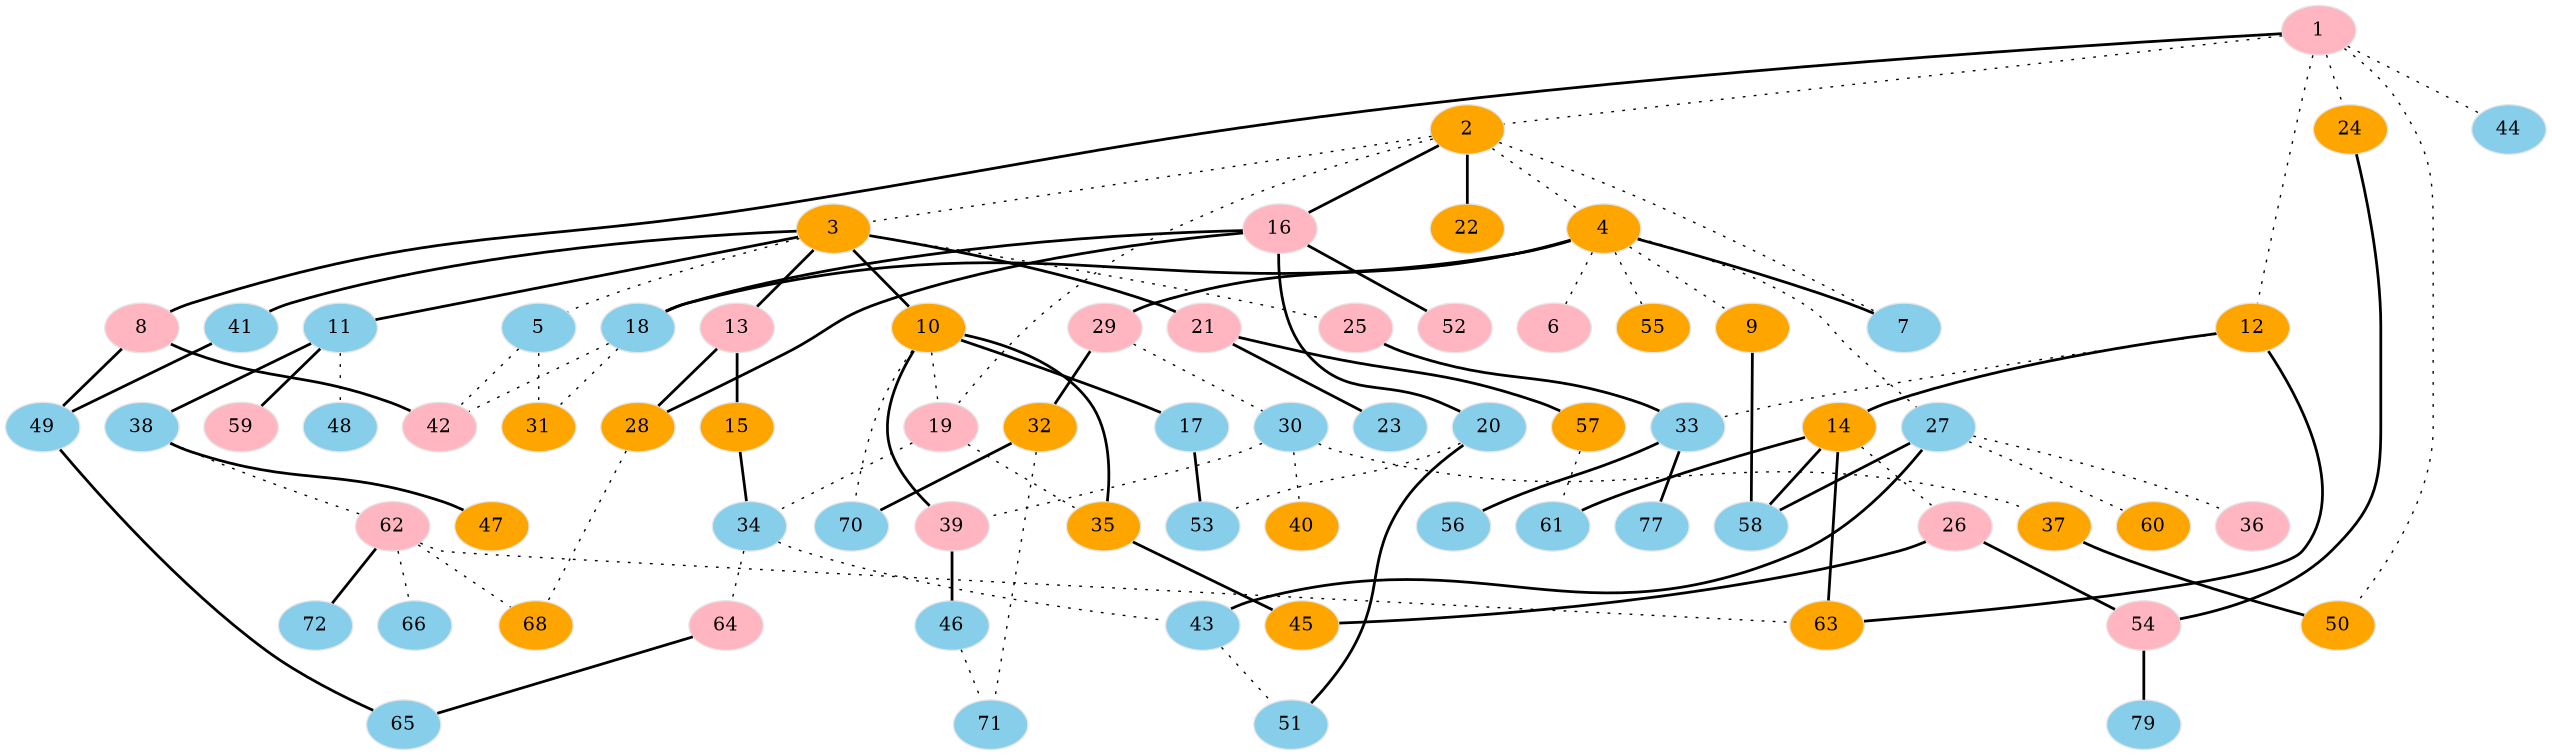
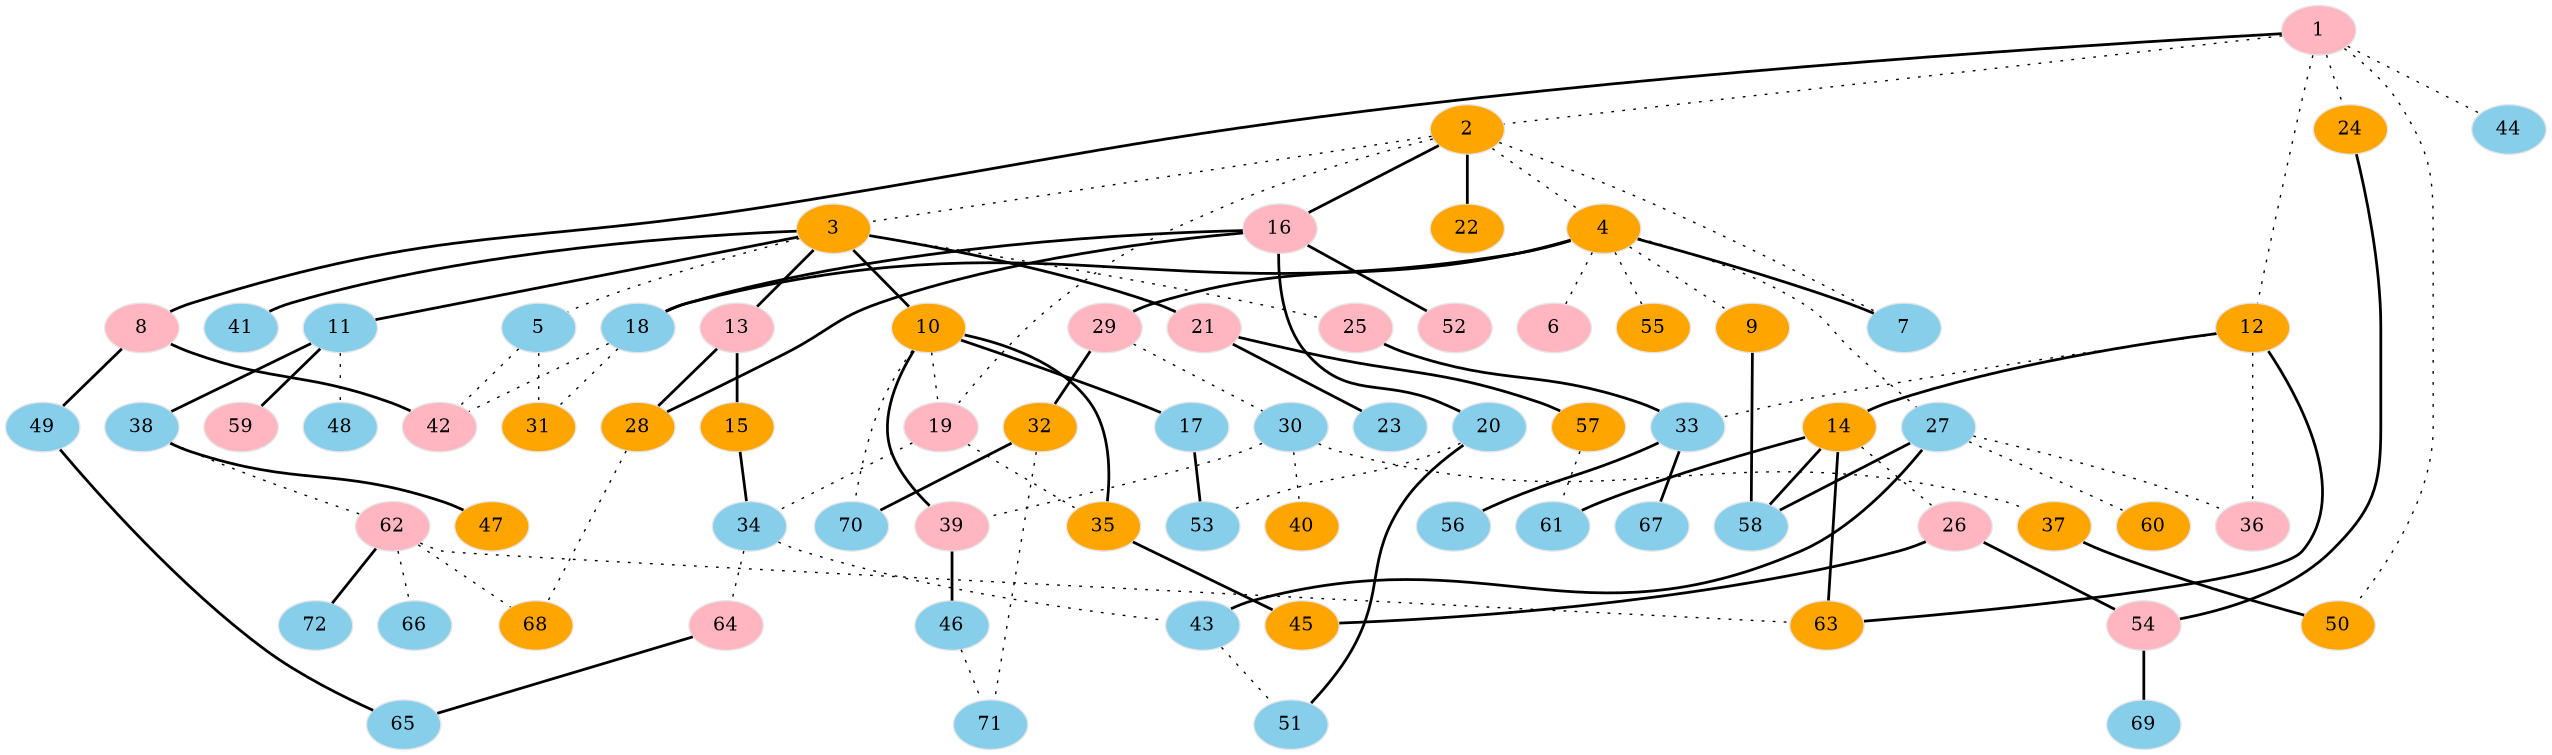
edge "41" -- "49": removed
edge "12" -- "36": added
node "77": label "77" -> "67"
node "79": label "79" -> "69"
